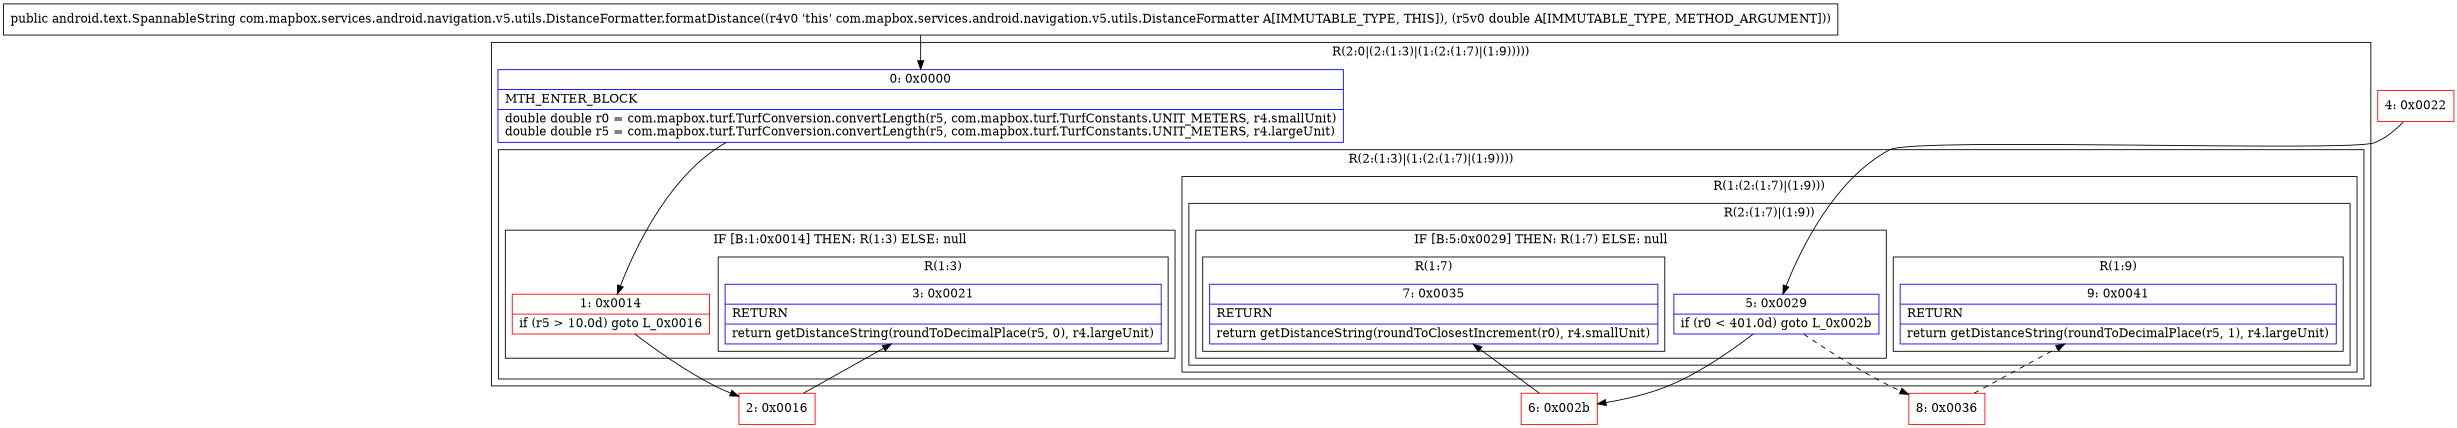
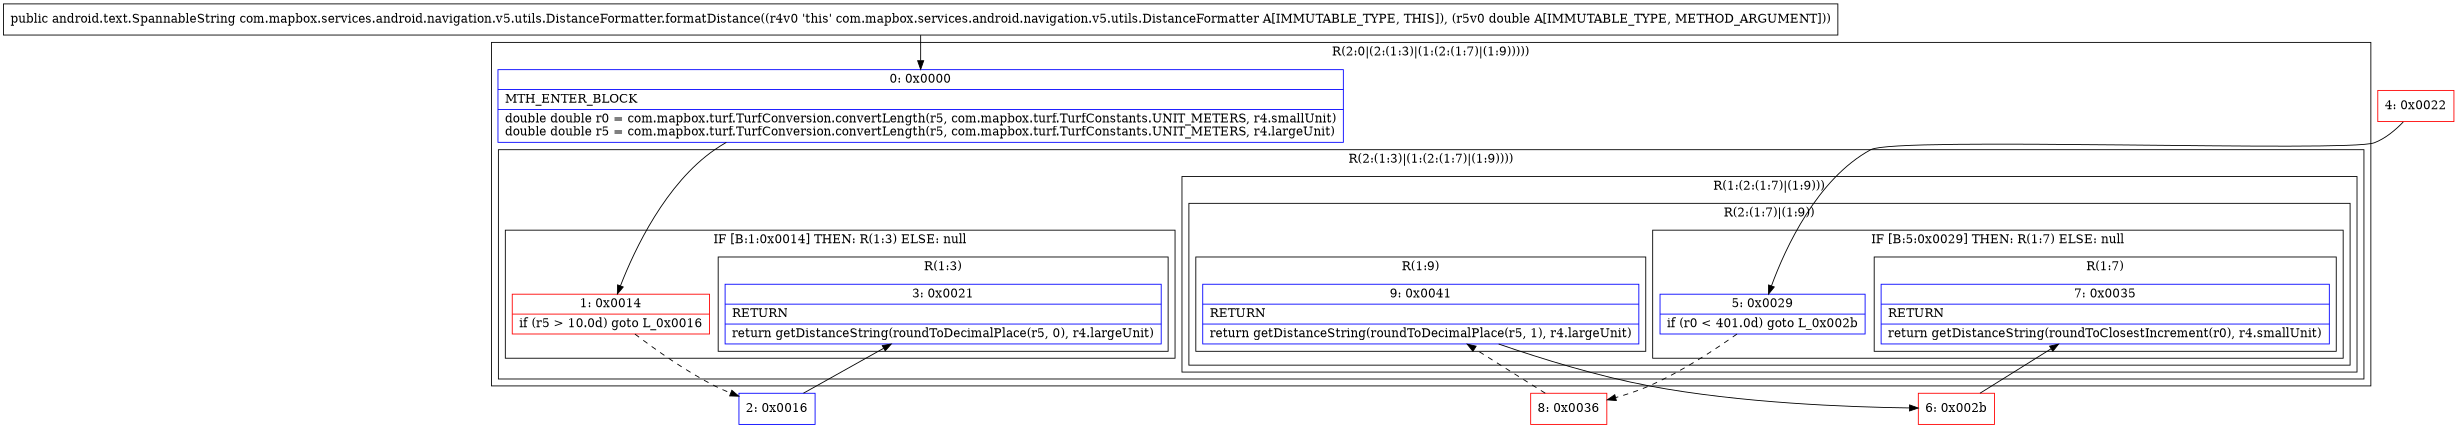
edge "1: 0x0014" -> "2: 0x0016": style solid -> dashed
edge "5: 0x0029" -> "6: 0x002b": now "9: 0x0041" -> "6: 0x002b"
node "2: 0x0016": color red -> blue
